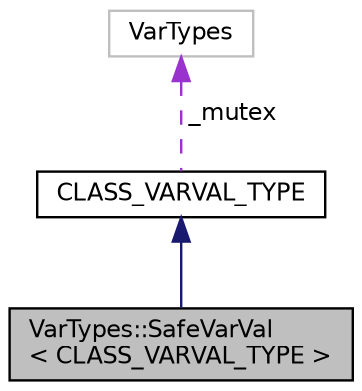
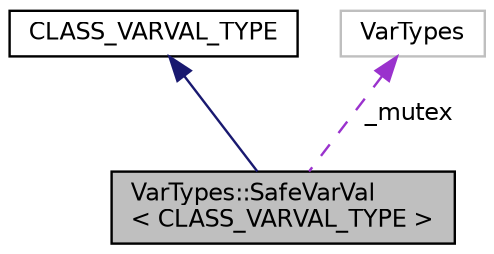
edge "CLASS_VARVAL_TYPE" -> "VarTypes": now "VarTypes::SafeVarVal < CLASS_VARVAL_TYPE >" -> "VarTypes"
